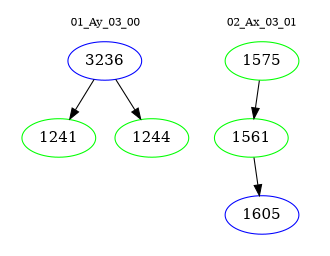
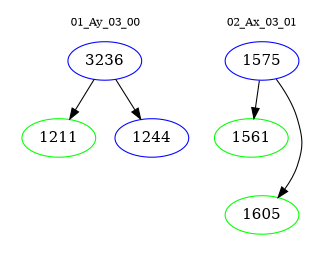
node "1575": color green -> blue
node "1241": label "1241" -> "1211"
node "1244": color green -> blue
edge "1561" -> "1605": now "1575" -> "1605"
node "1605": color blue -> green
